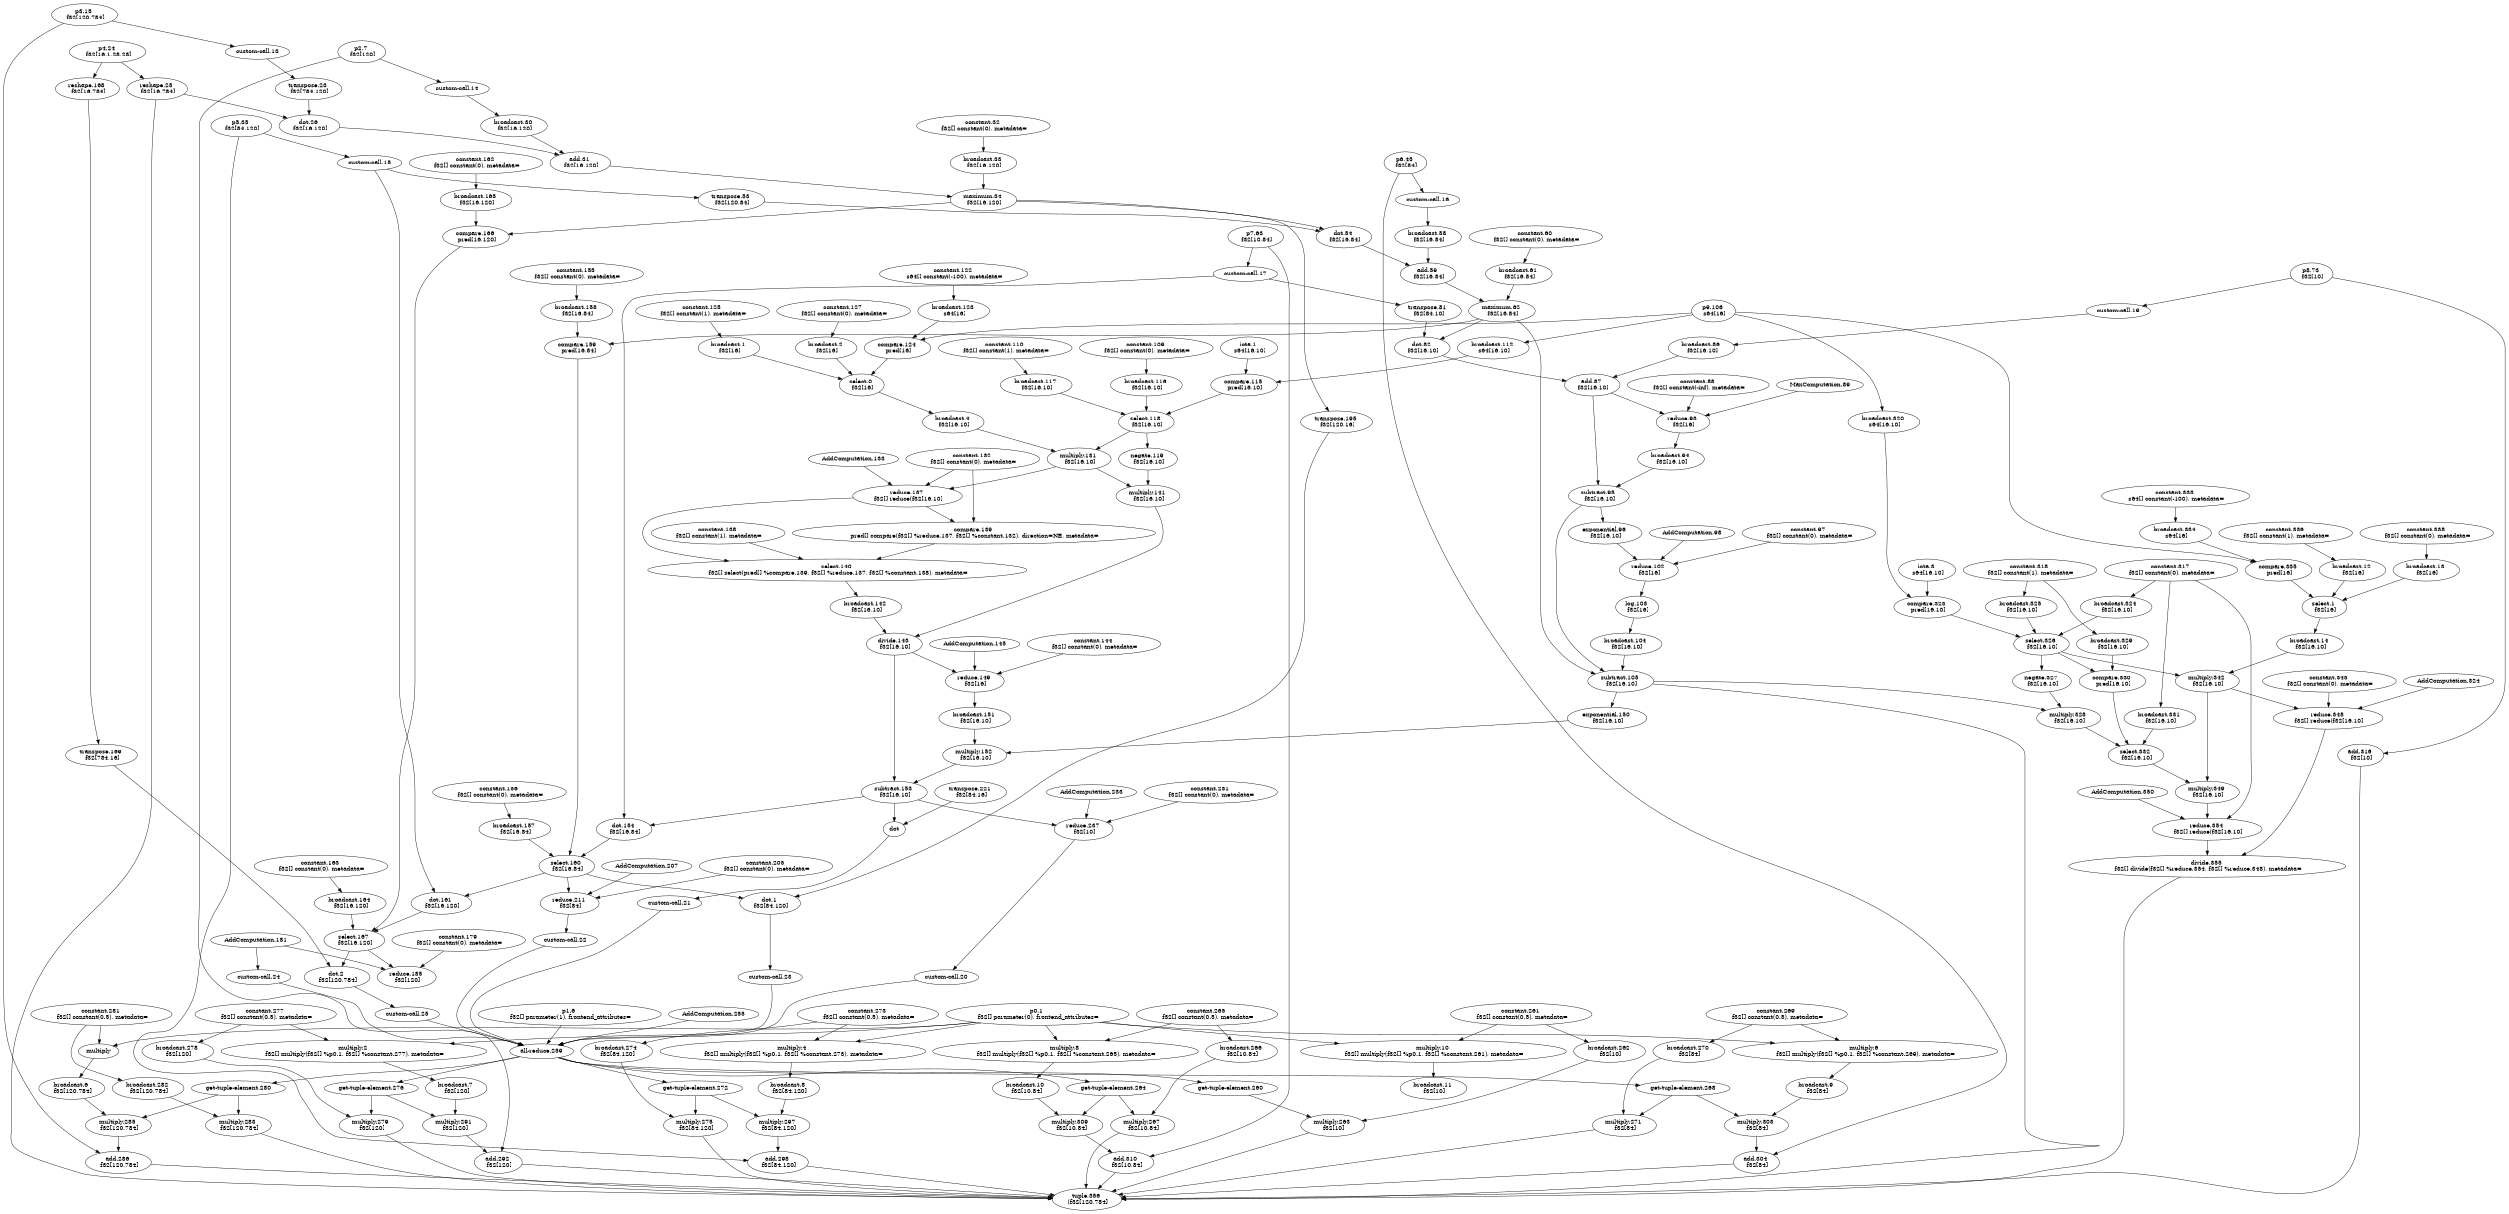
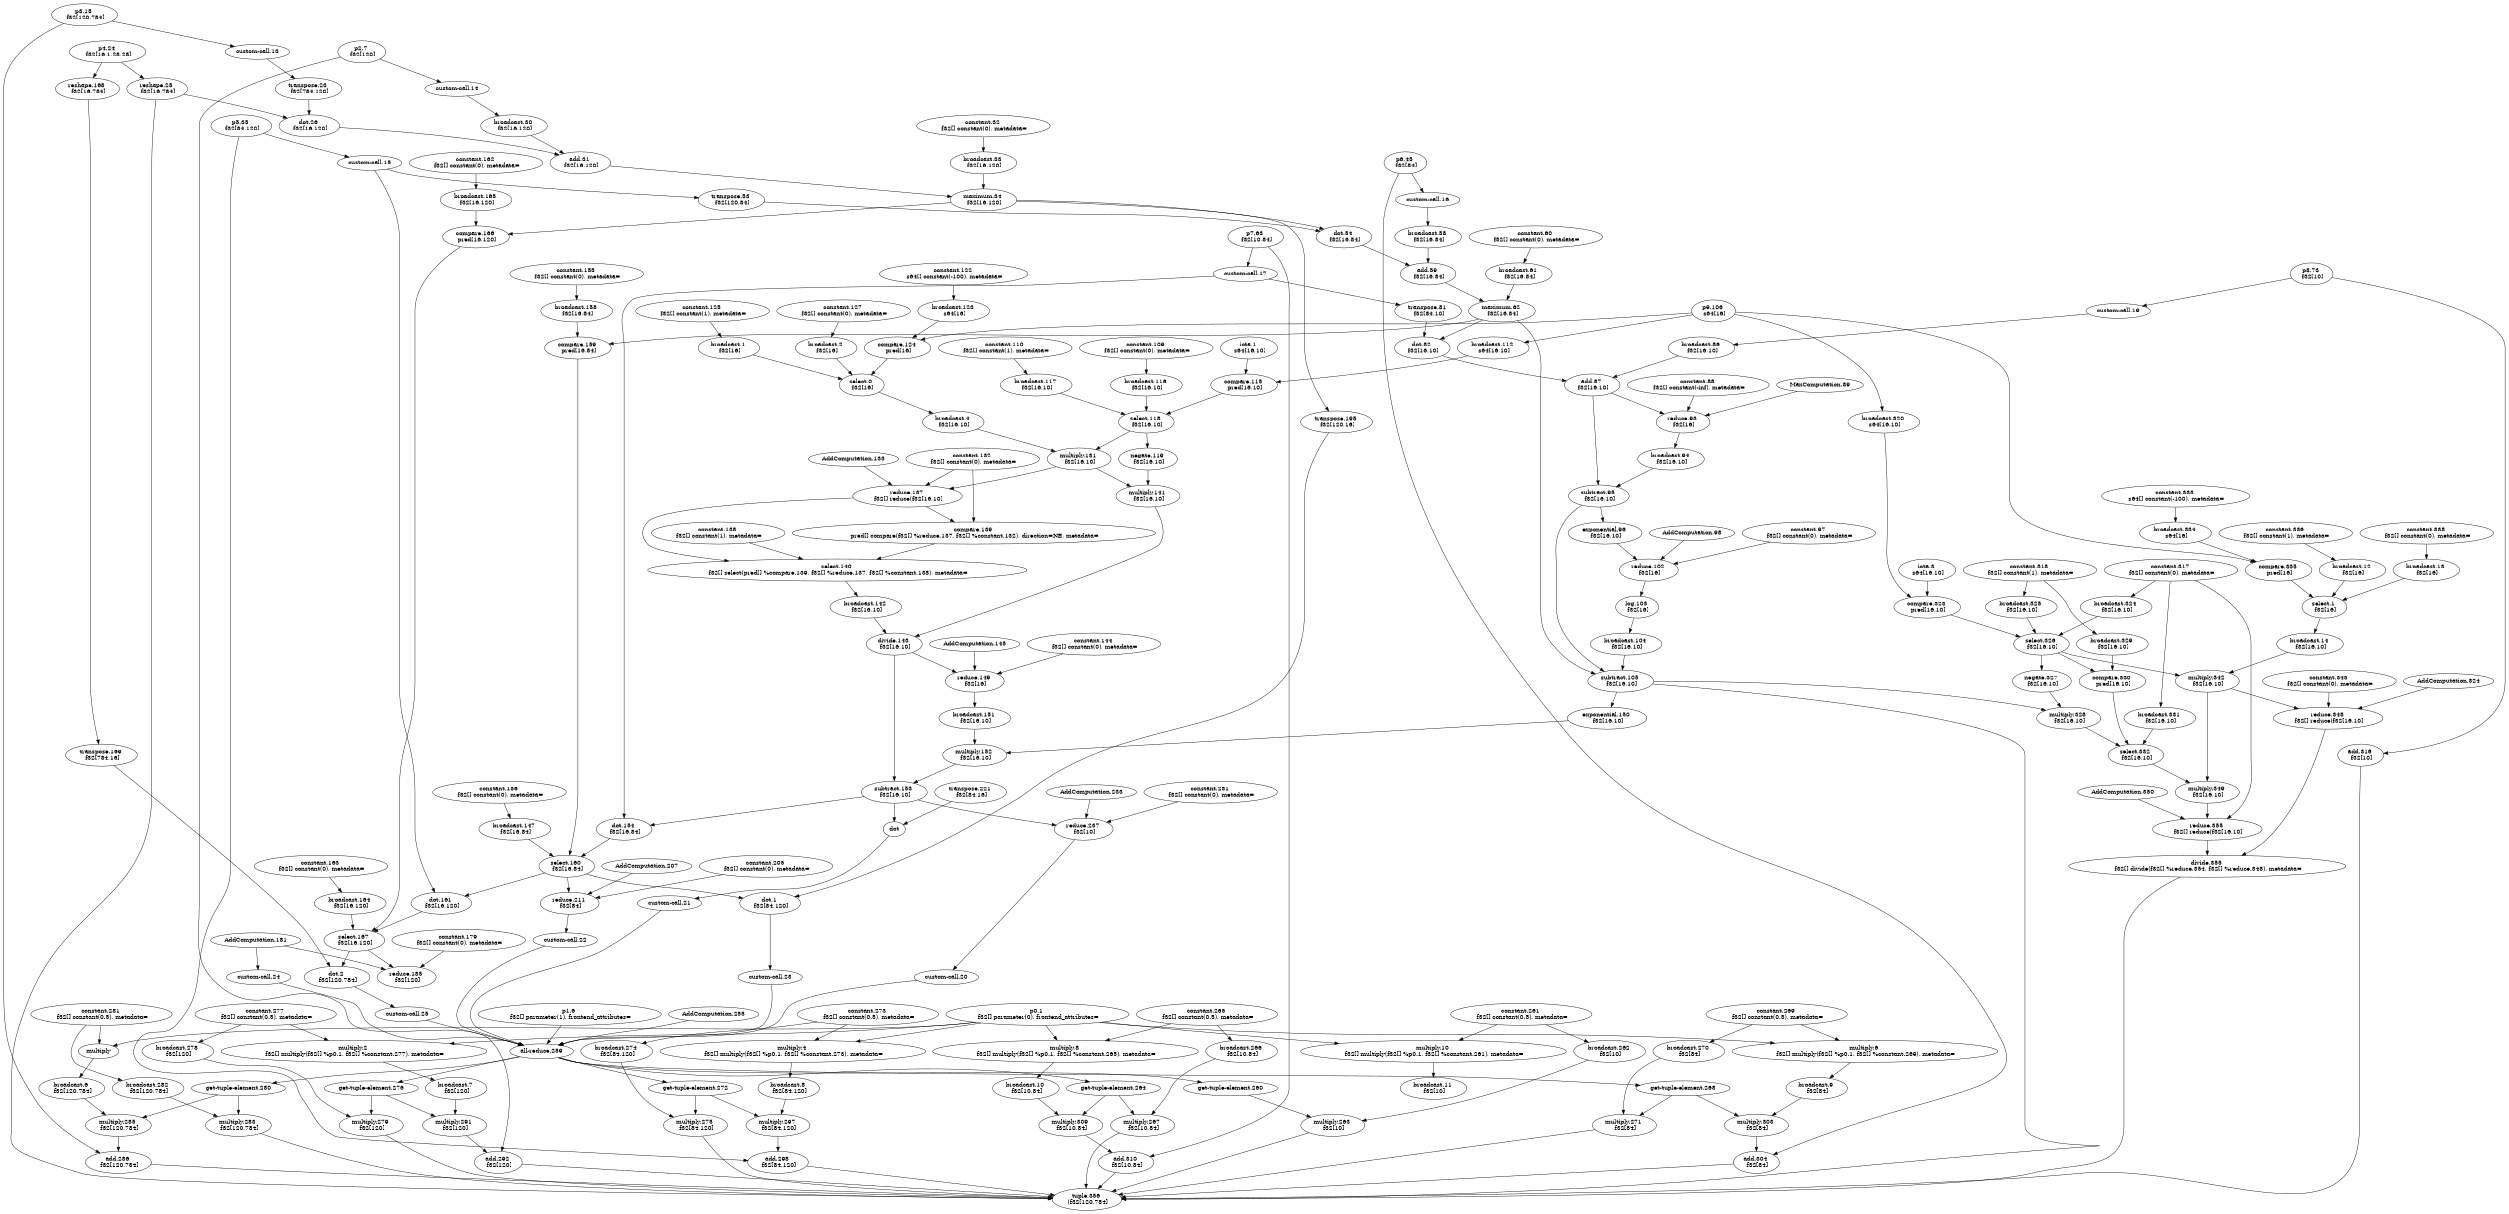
node "broadcast.157 f32[16,84]": label "broadcast.157 f32[16,84]" -> "broadcast.147 f32[16,84]"
node "reduce.354 f32[] reduce(f32[16,10]": label "reduce.354 f32[] reduce(f32[16,10]" -> "reduce.355 f32[] reduce(f32[16,10]"
